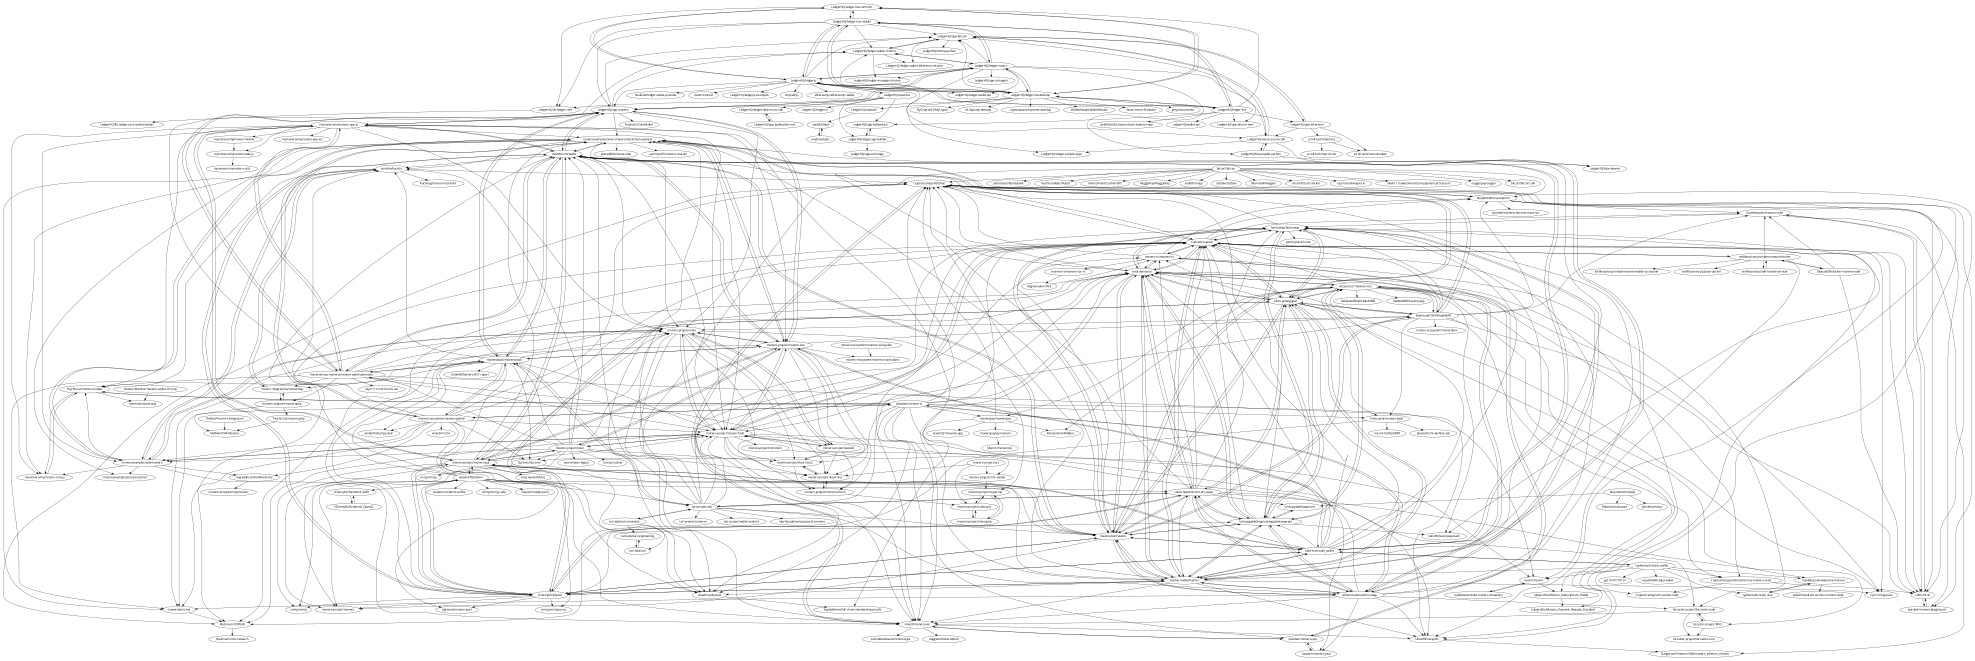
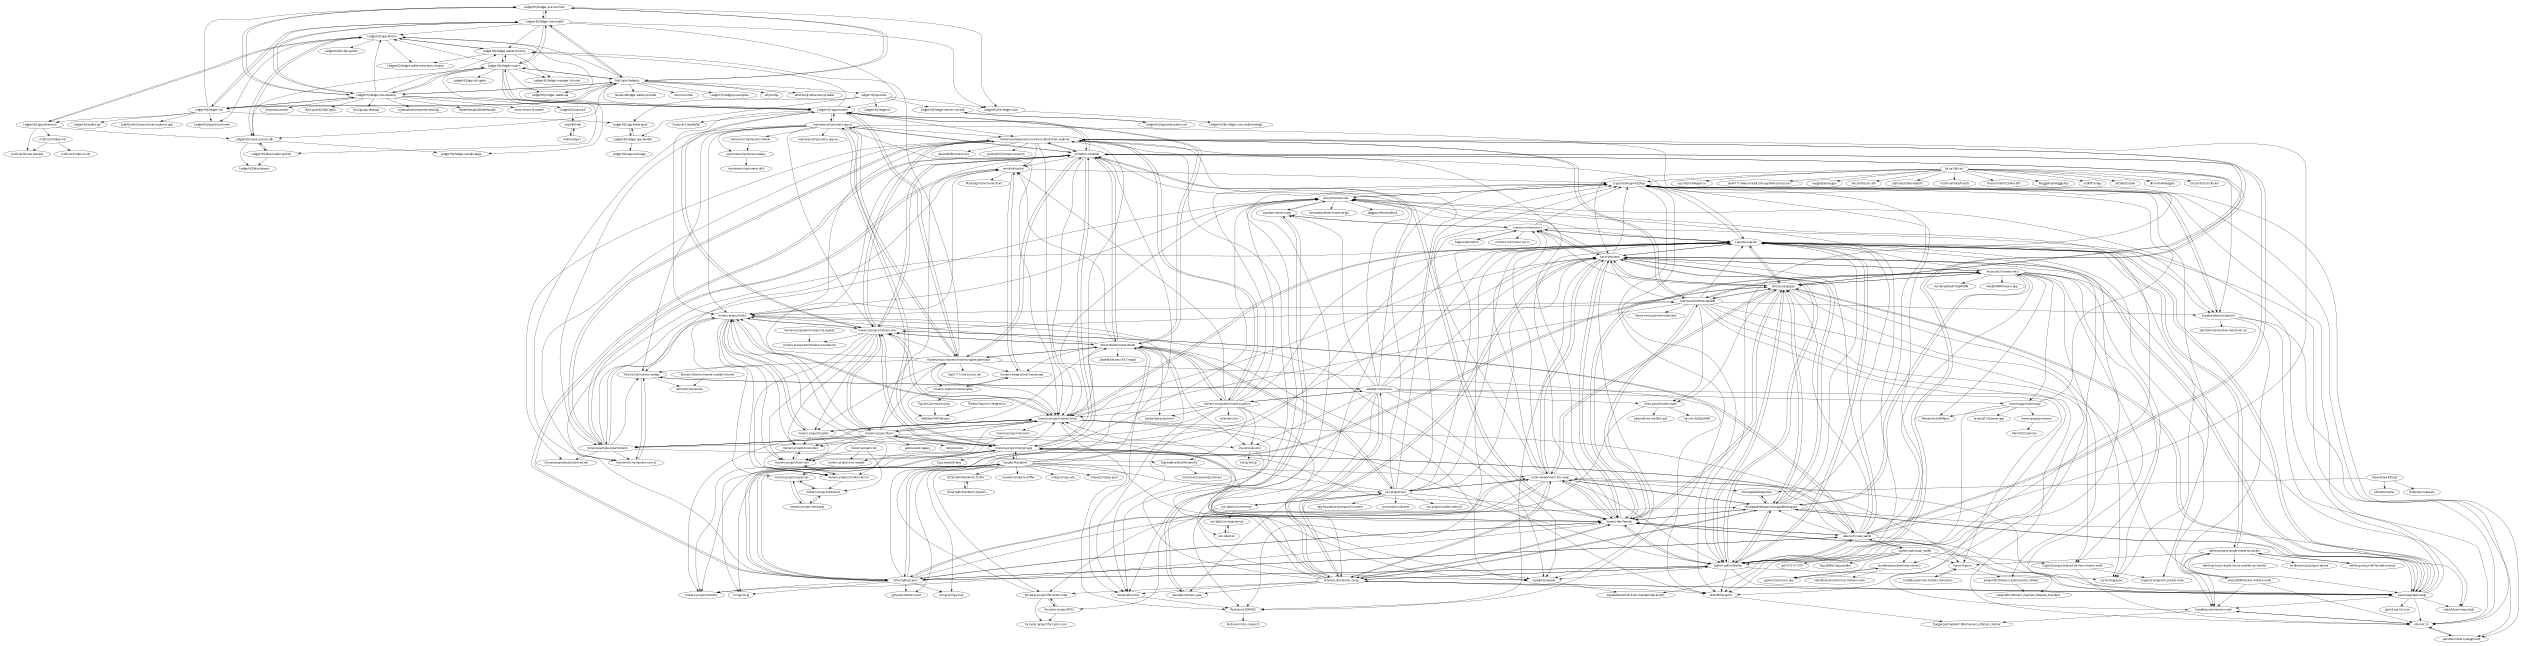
node "LedgerHQ/ledgerjs": label "LedgerHQ/ledgerjs" -> "MyCrypto/ledgerjs"
edge "hundehausen/monero-suite" -> "basicswap/basicswap": reversed
edge "monero-rs/monero-rpc-rs" -> "Ragnaroek/mithril": now "monero-rs/monero-rs" -> "Ragnaroek/mithril"
node "SChernykh/RandomX_XMR": label "SChernykh/RandomX_XMR" -> "SChernykh/RandomX_CUDA"
